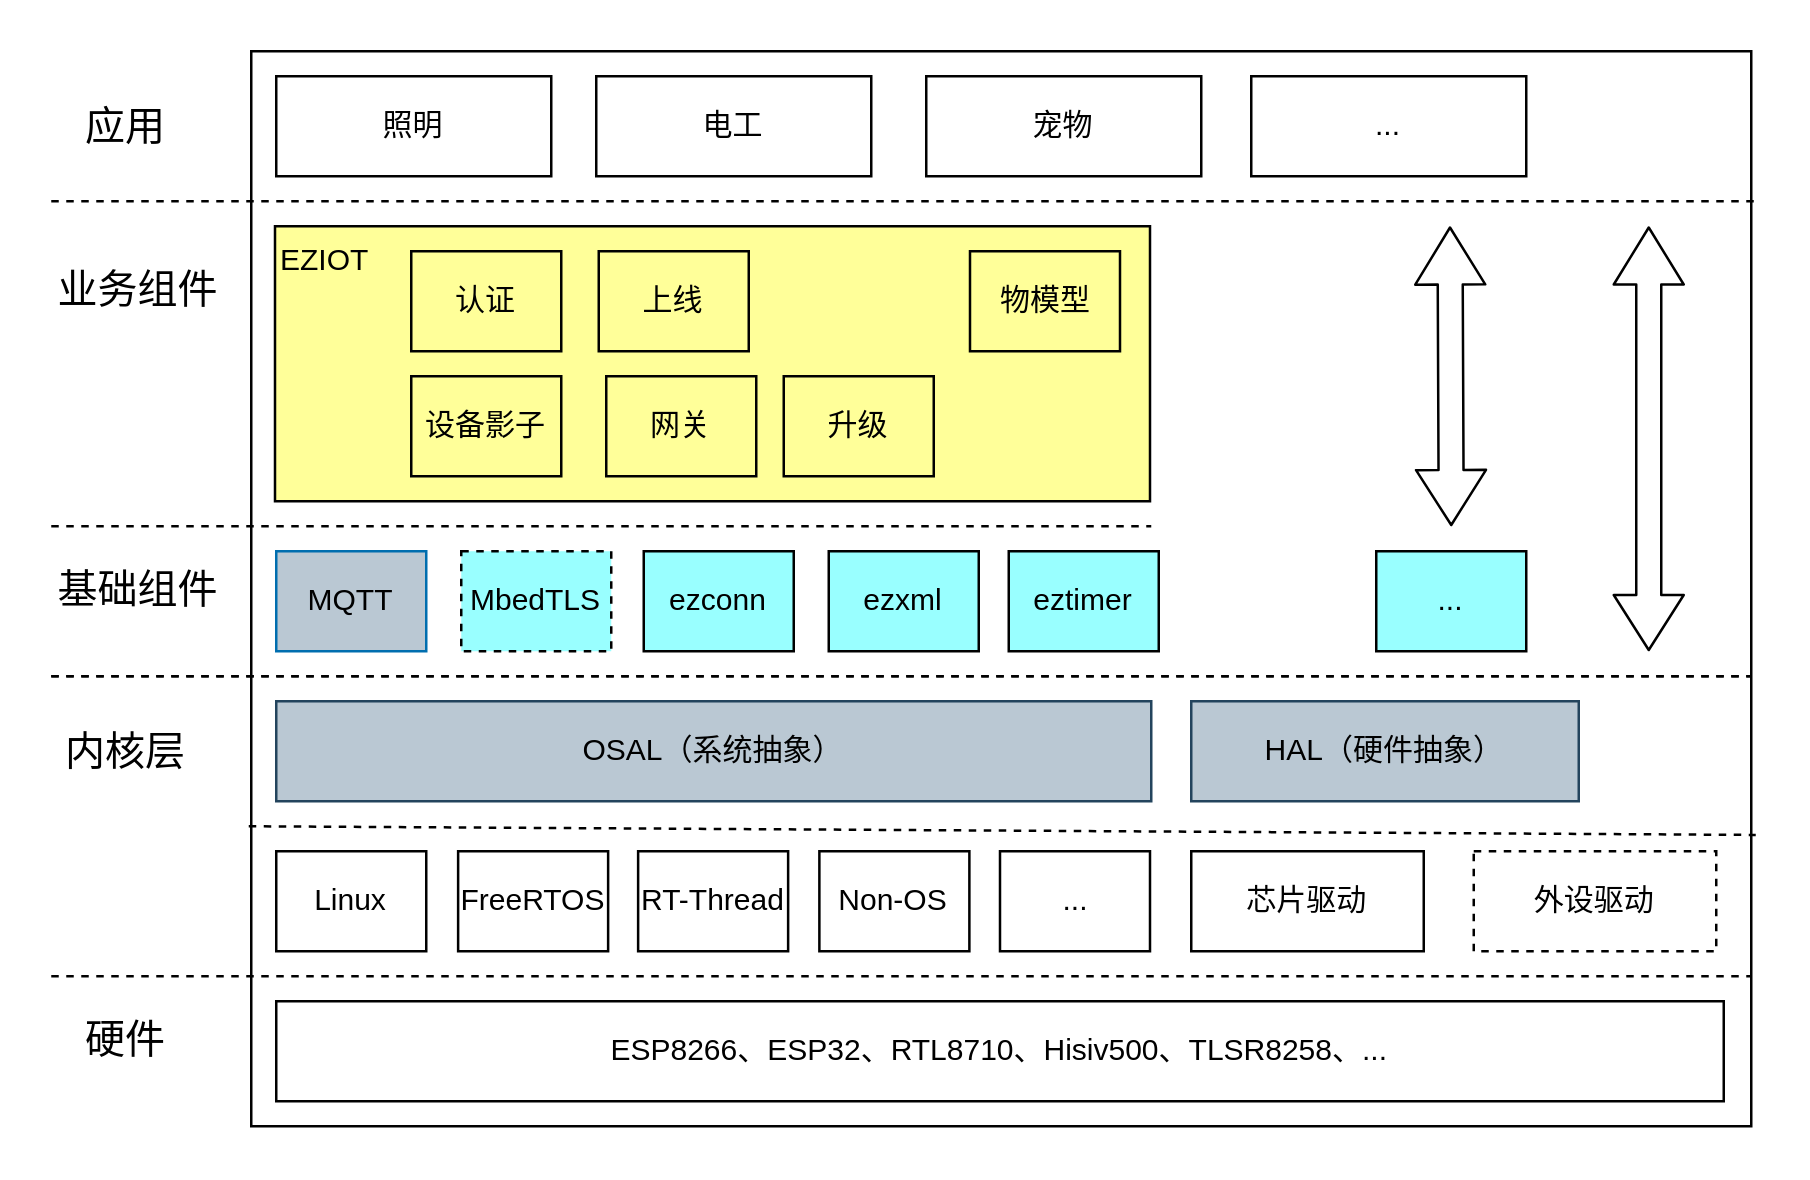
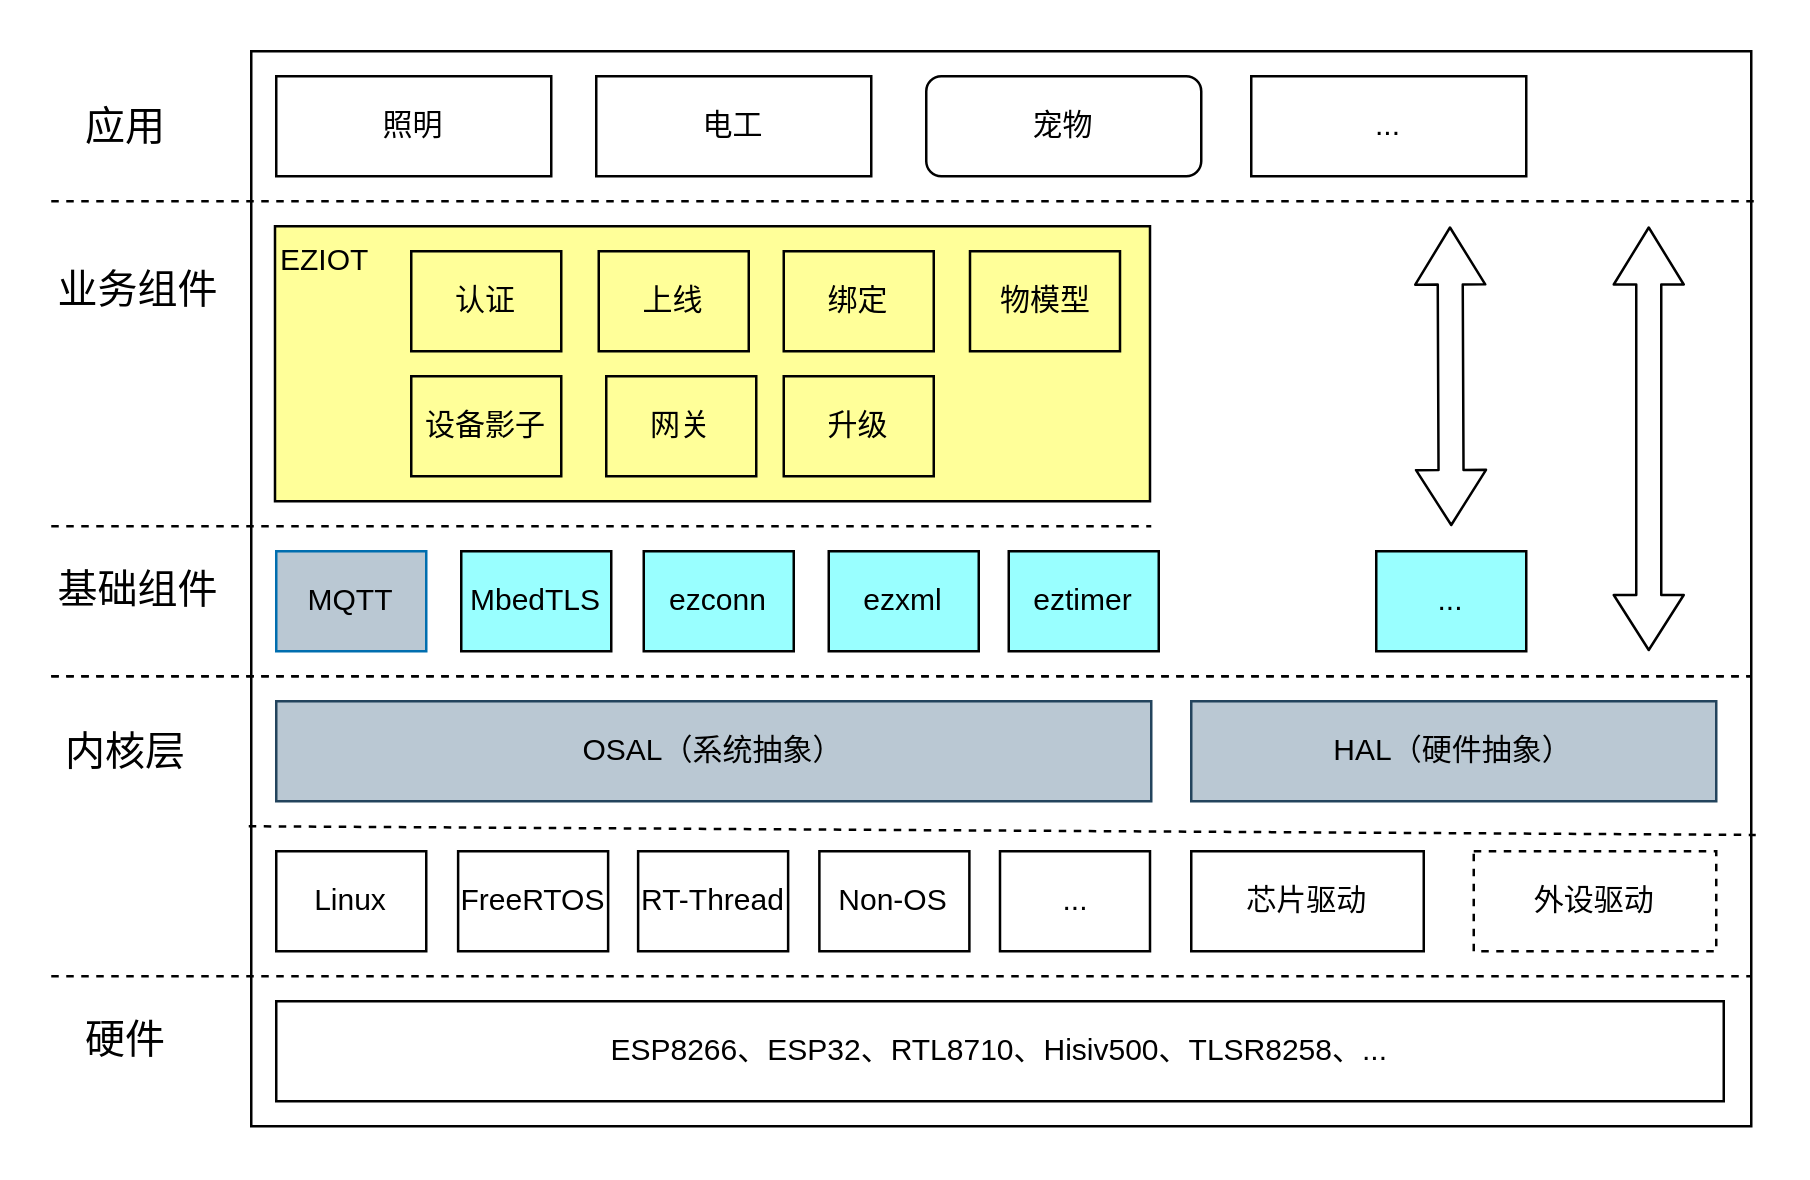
node "宠物": shape rectangle -> rounded rectangle
node "绑定": added
node "MbedTLS": style dashed -> solid
node "HAL（硬件抽象）": size 388x100 -> 525x100
